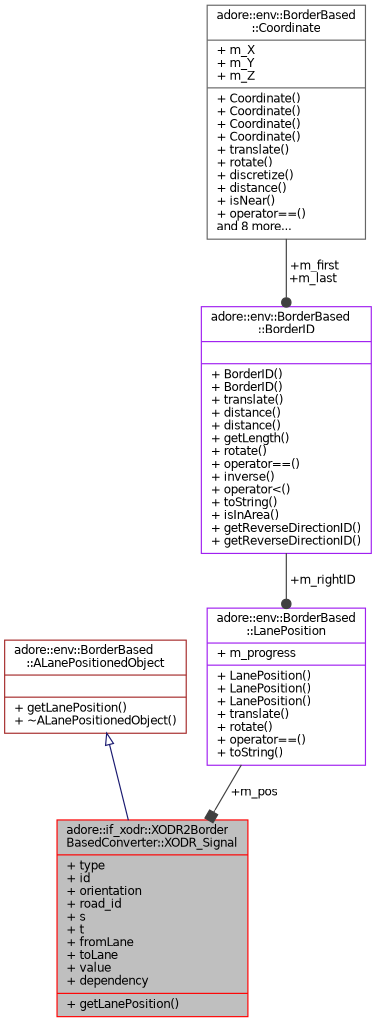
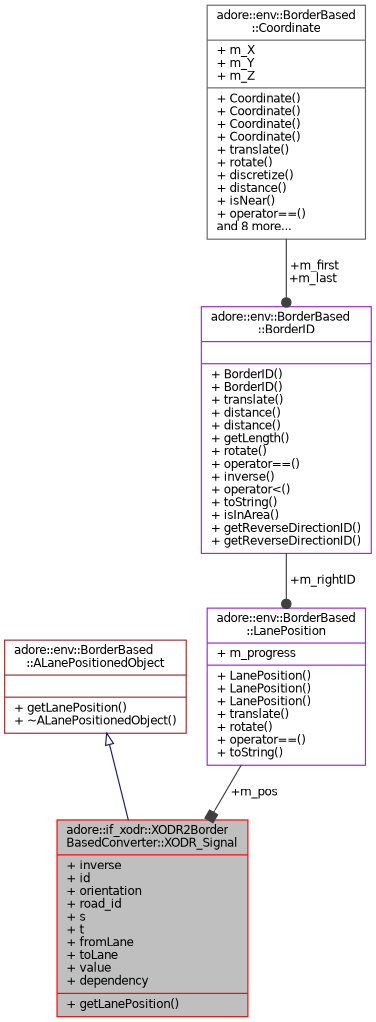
node "adore::if_xodr::XODR2Border": text "+ type" -> "+ inverse"
